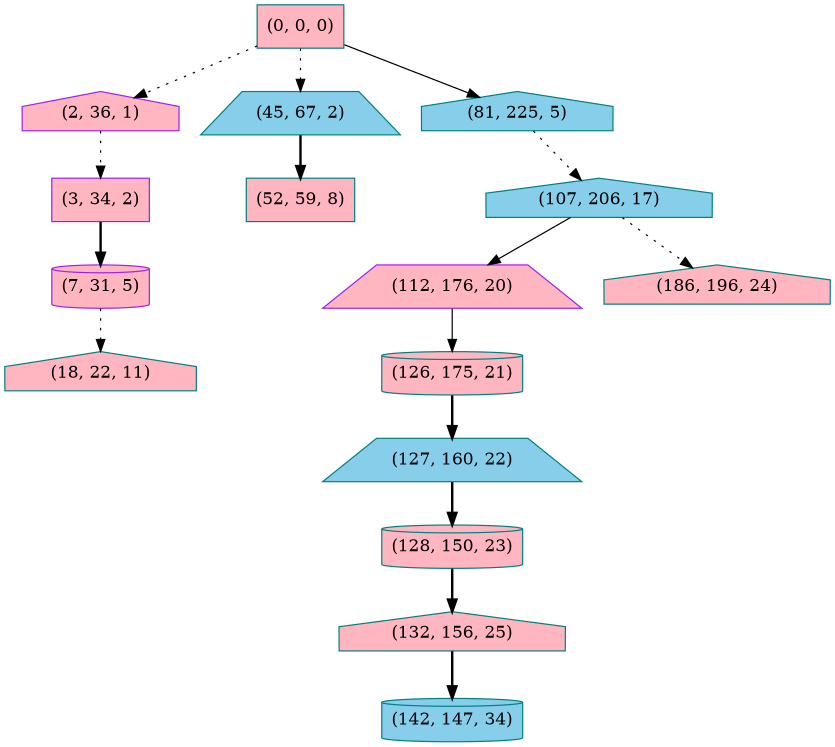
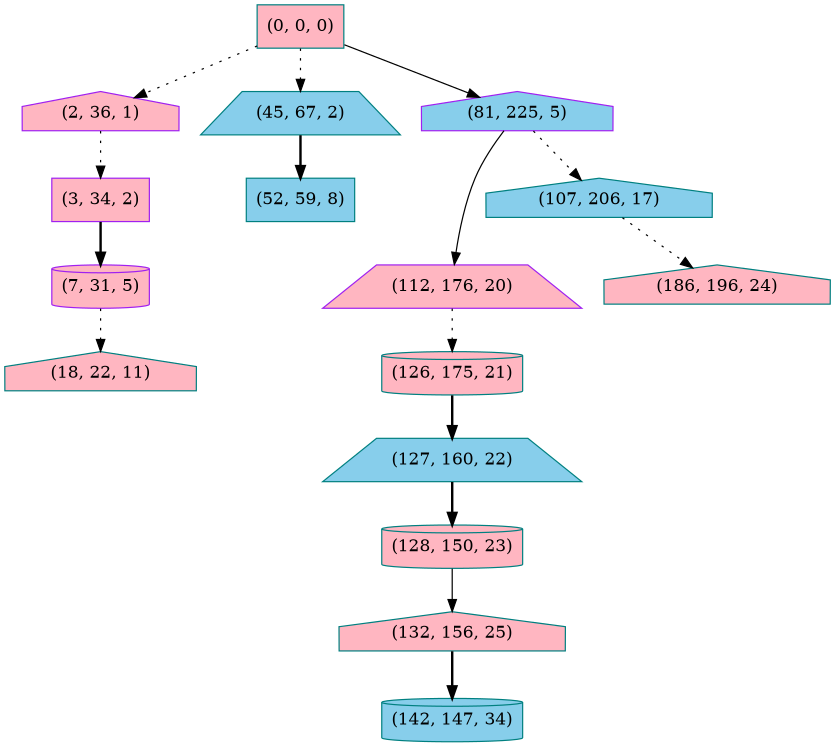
node "(81, 225, 5)": color teal -> purple
node "(52, 59, 8)": fillcolor lightpink -> skyblue
edge "(107, 206, 17)" -> "(112, 176, 20)": now "(81, 225, 5)" -> "(112, 176, 20)"
edge "(112, 176, 20)" -> "(126, 175, 21)": style solid -> dotted
edge "(128, 150, 23)" -> "(132, 156, 25)": style bold -> solid
